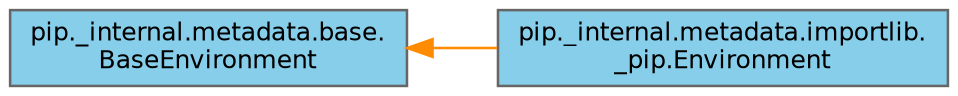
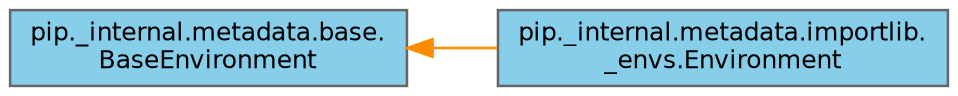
node "pip._internal.metadata.importlib. _pip.Environment": label "pip._internal.metadata.importlib. _pip.Environment" -> "pip._internal.metadata.importlib. _envs.Environment"
